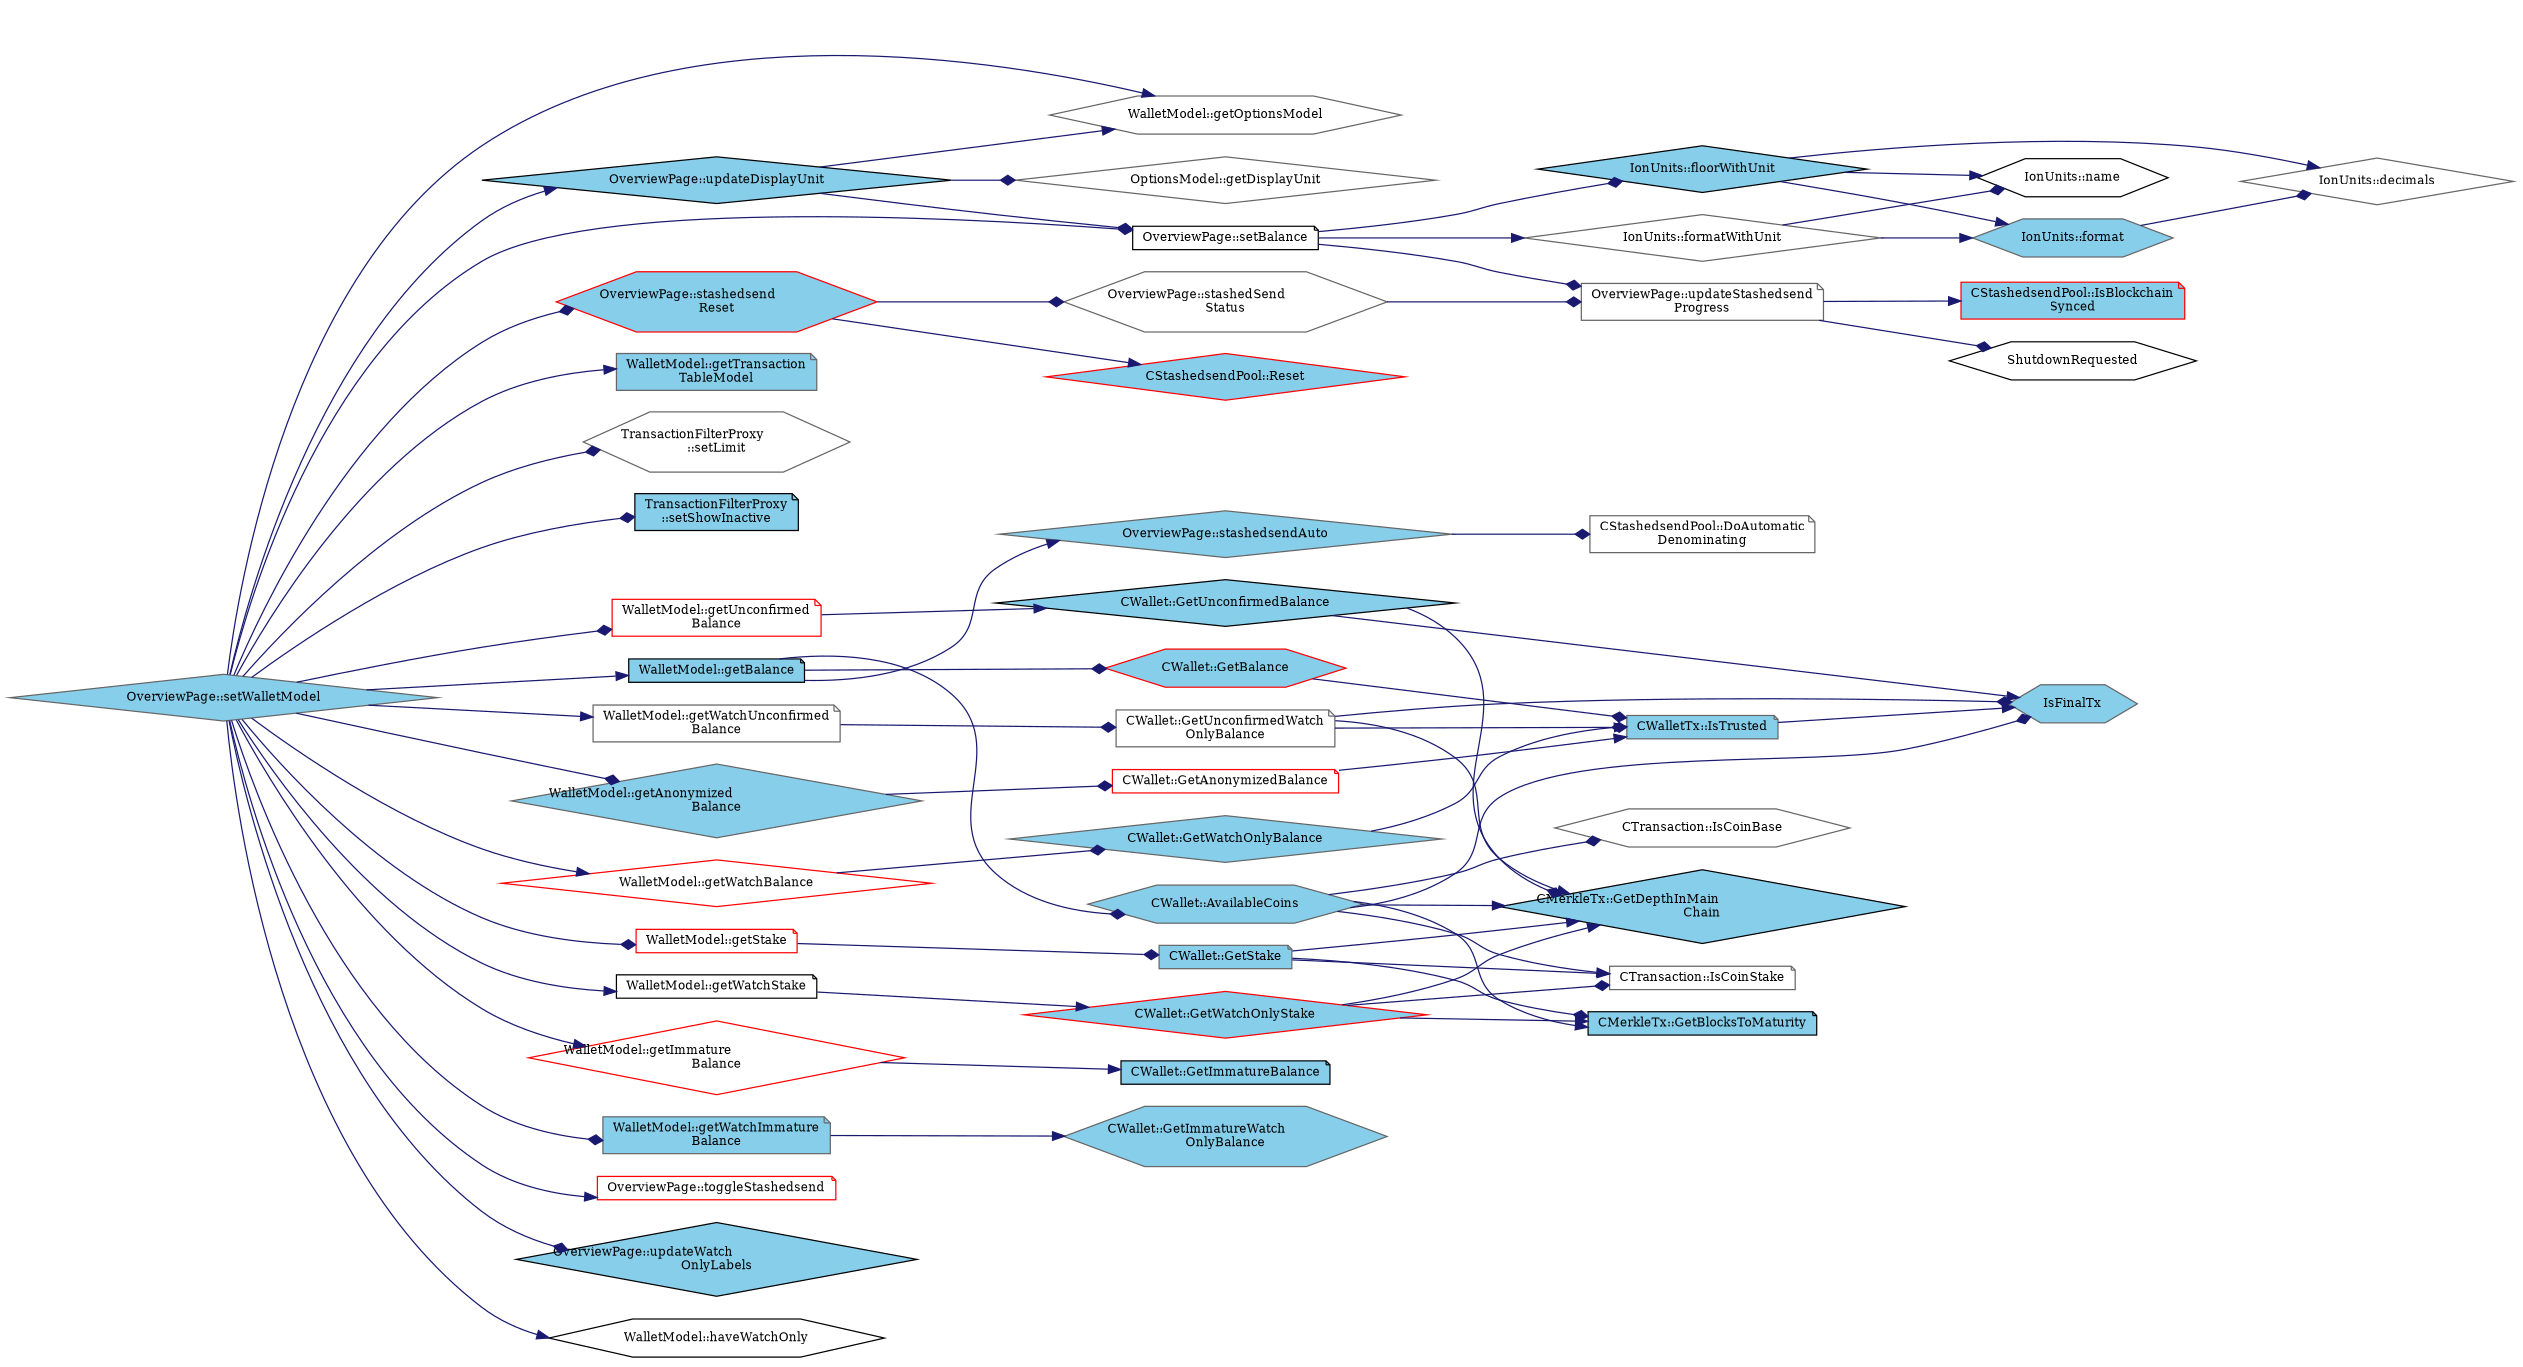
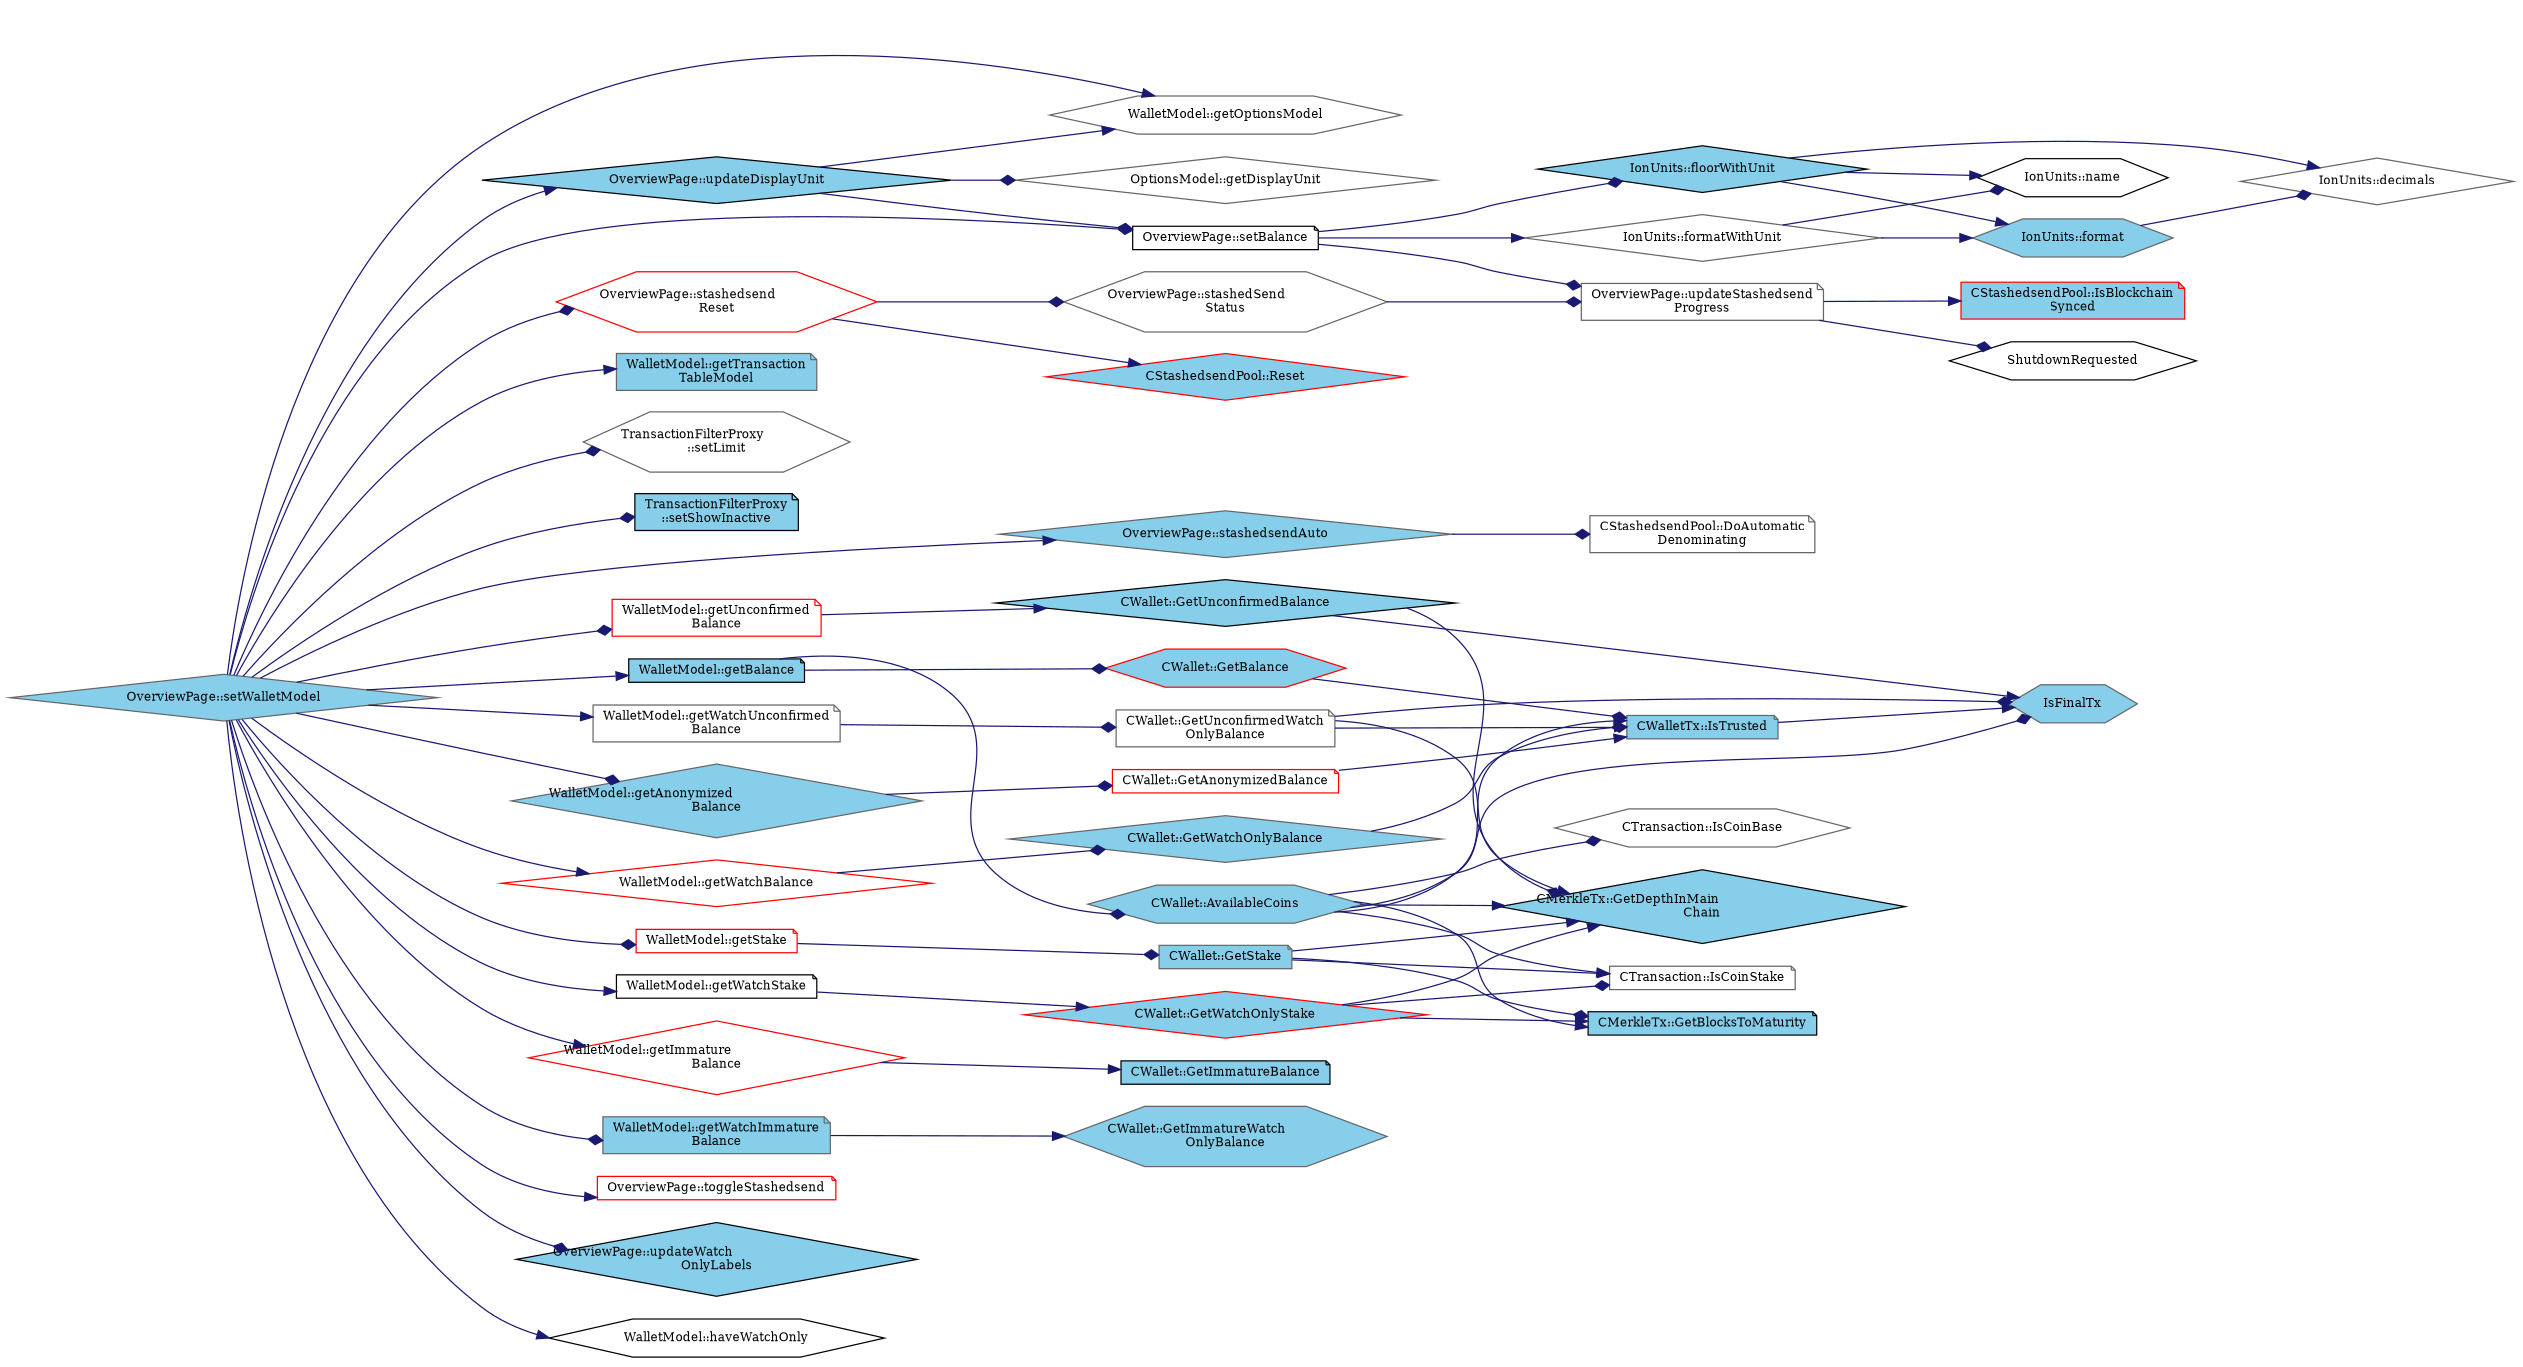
node "OverviewPage::stashedsend Reset": fillcolor skyblue -> white
edge "WalletModel::getBalance" -> "OverviewPage::stashedsendAuto": now "OverviewPage::setWalletModel" -> "OverviewPage::stashedsendAuto"
edge "CWallet::AvailableCoins" -> "CWalletTx::IsTrusted": added
